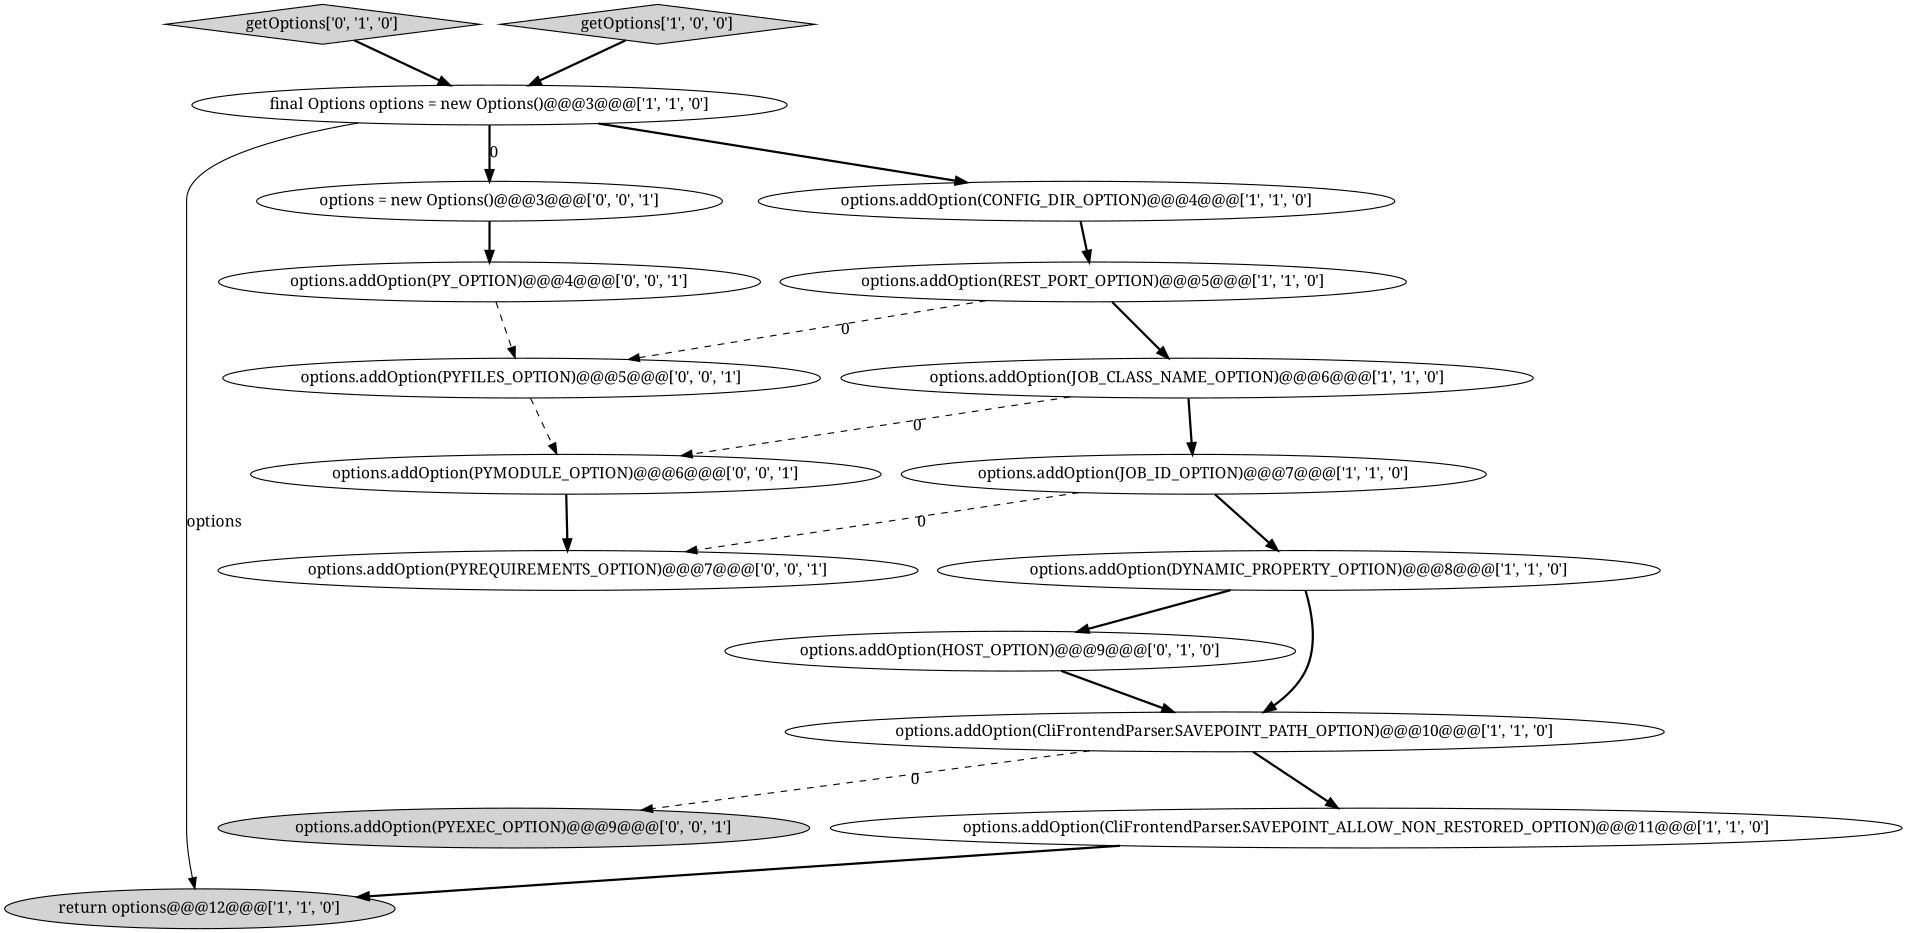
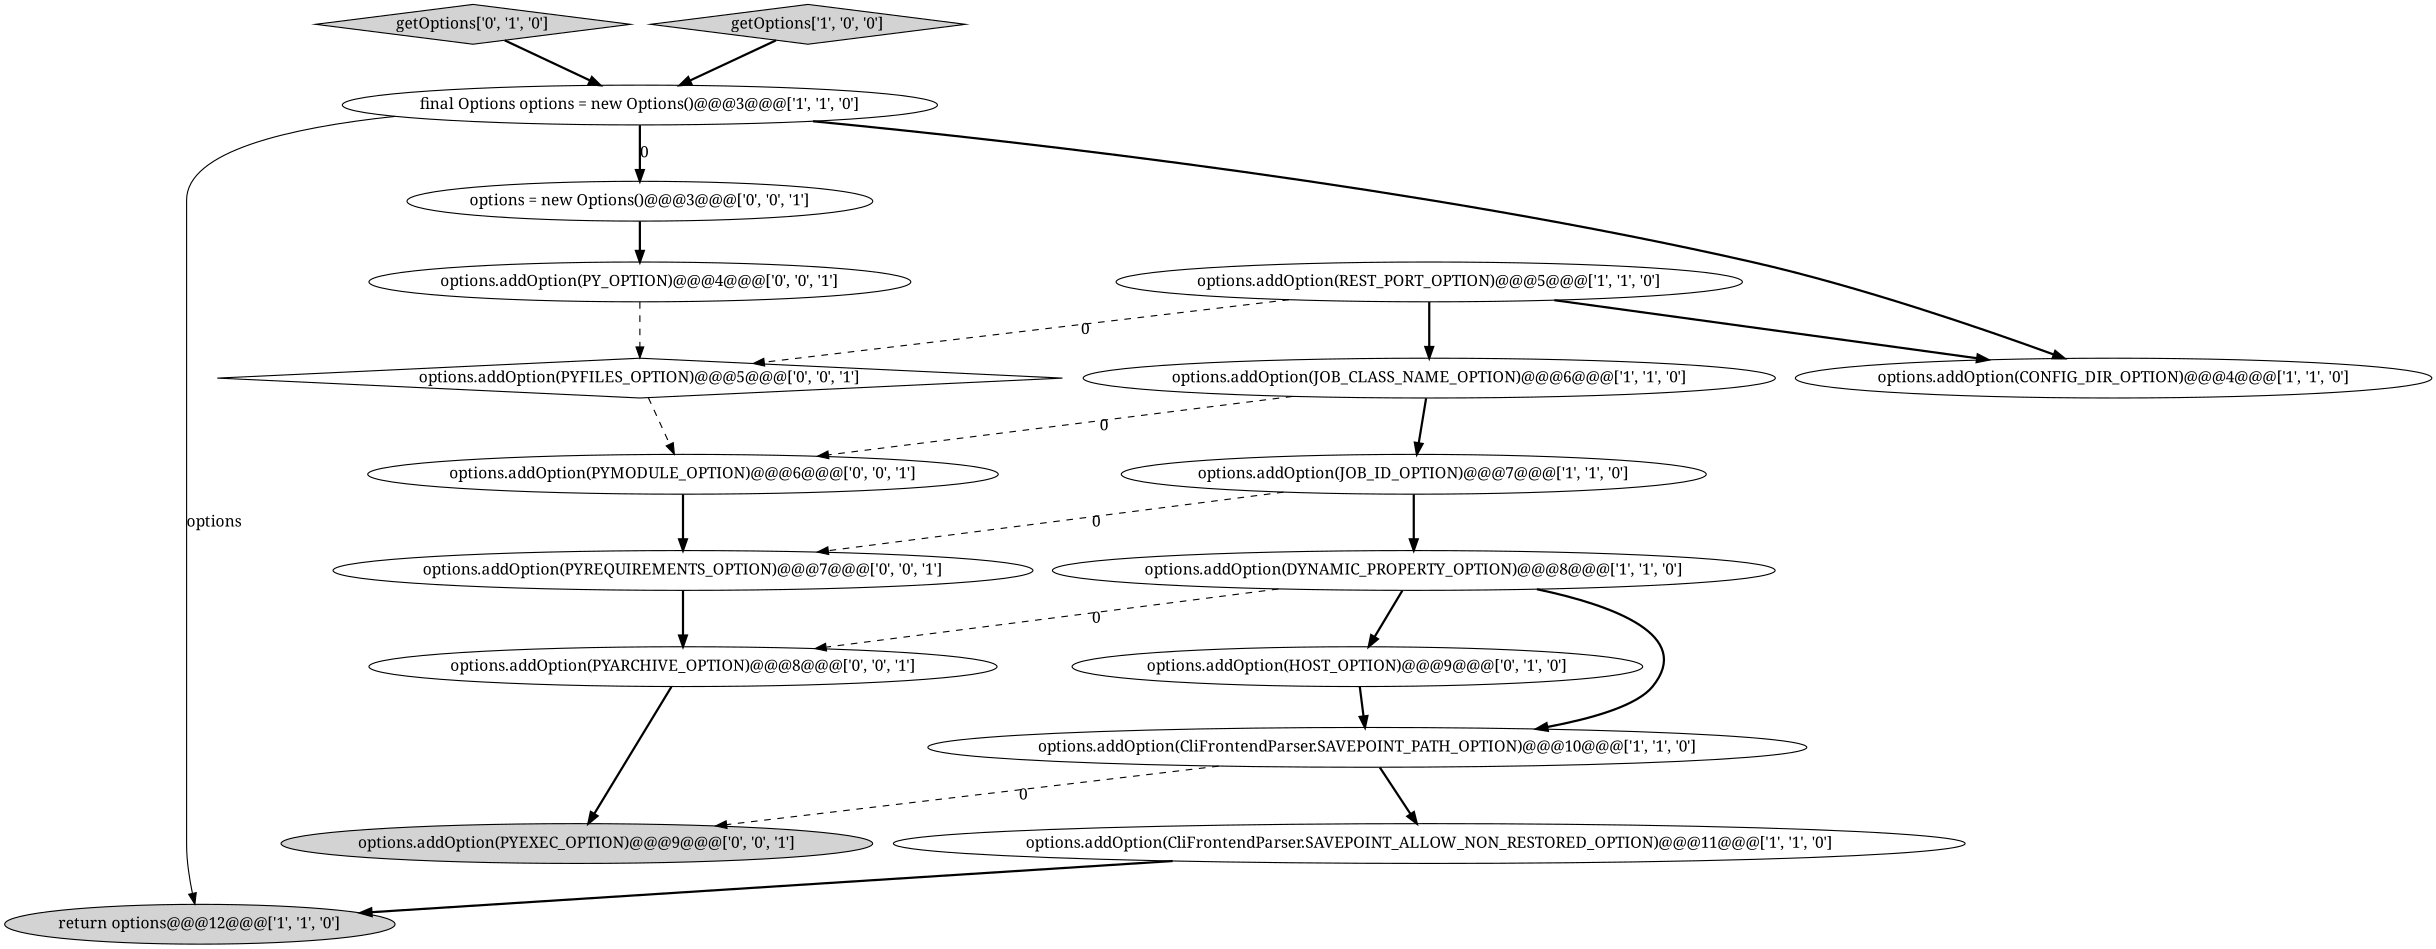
edge "options.addOption(CONFIG_DIR_OPTION)@@@4@@@['1', '1', '0']" -> "options.addOption(REST_PORT_OPTION)@@@5@@@['1', '1', '0']": reversed
node "options.addOption(PYFILES_OPTION)@@@5@@@['0', '0', '1']": shape ellipse -> diamond
node "options.addOption(PYARCHIVE_OPTION)@@@8@@@['0', '0', '1']": added
